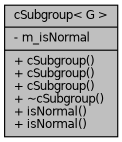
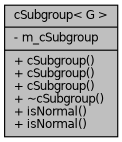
node "cSubgroup< G >": text "- m_isNormal" -> "- m_cSubgroup"
